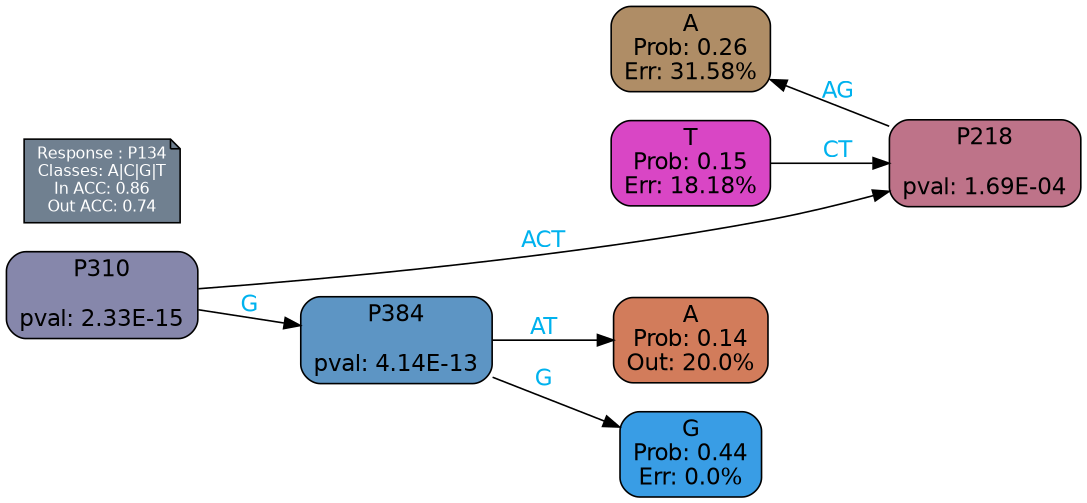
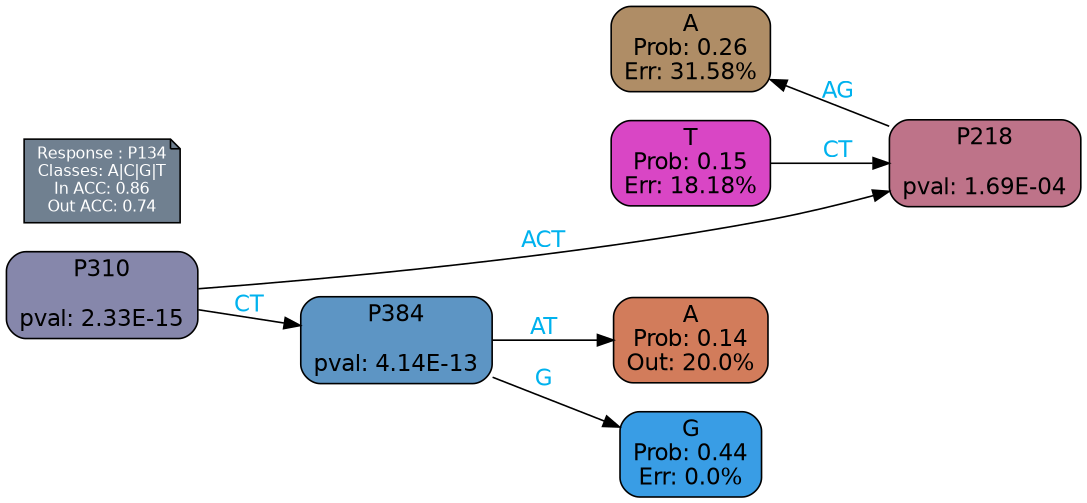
edge "P310 pval: 2.33E-15" -> "P384 pval: 4.14E-13": label "G" -> "CT"
